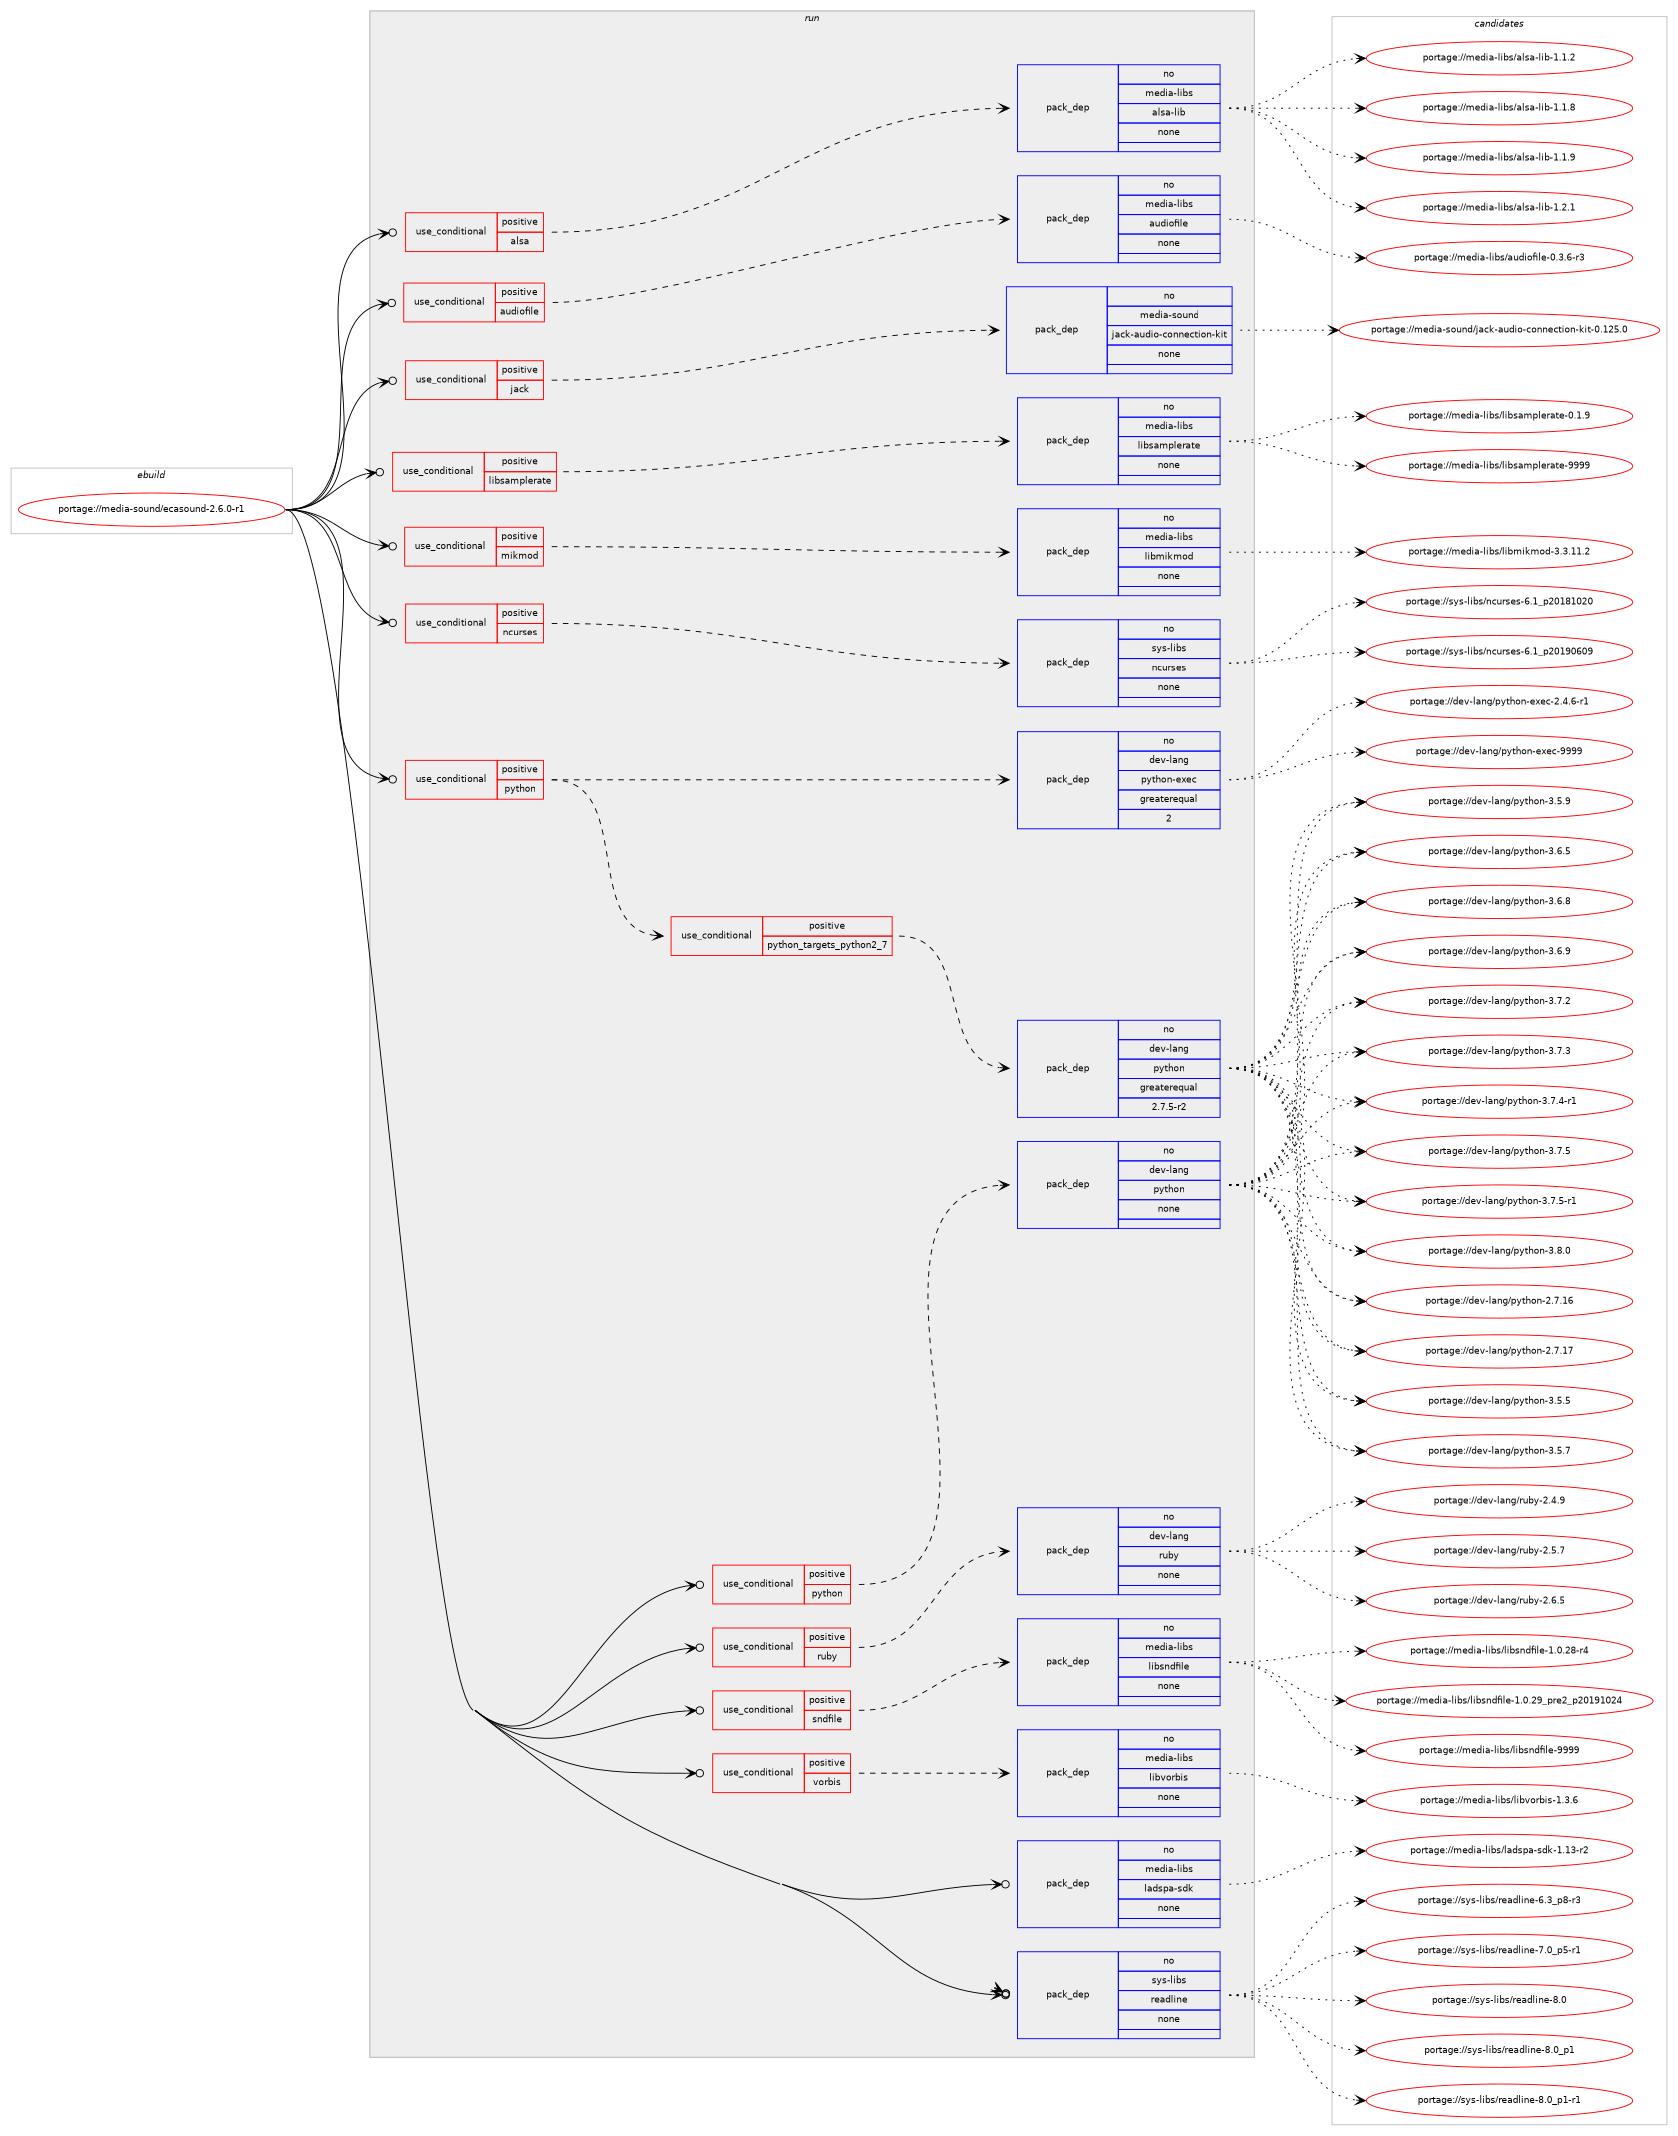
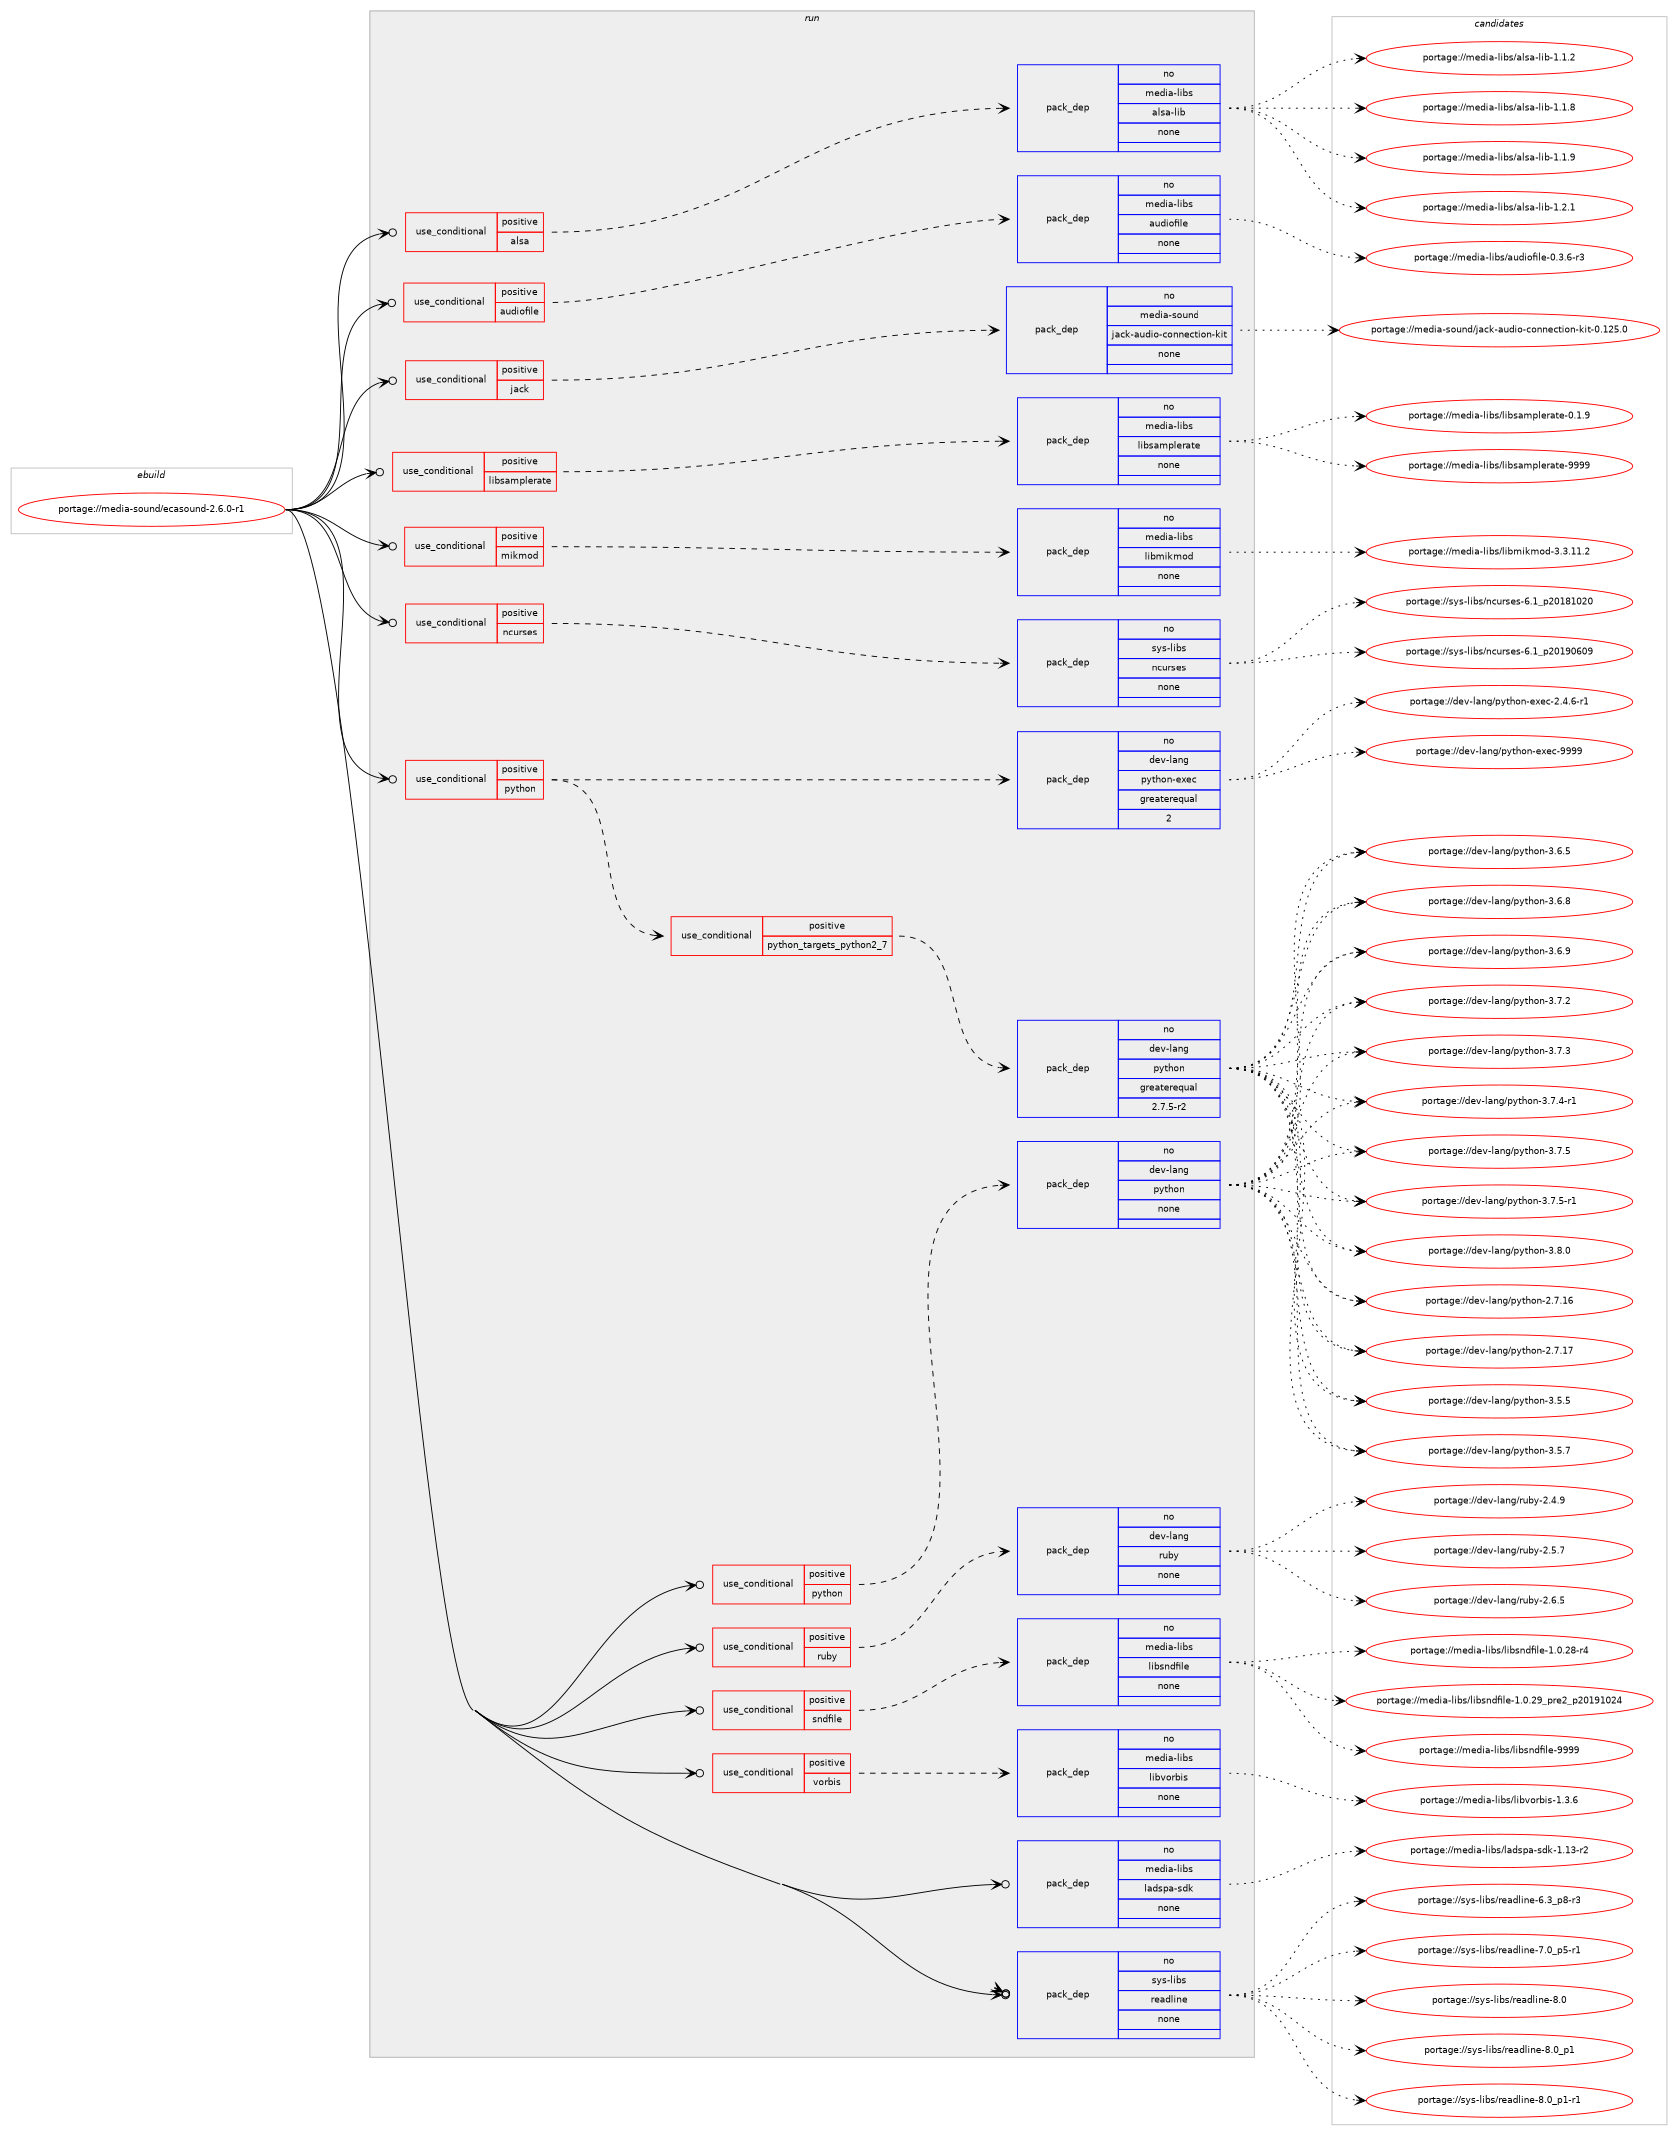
node "portage://dev-lang/python-3.5.9": removed
